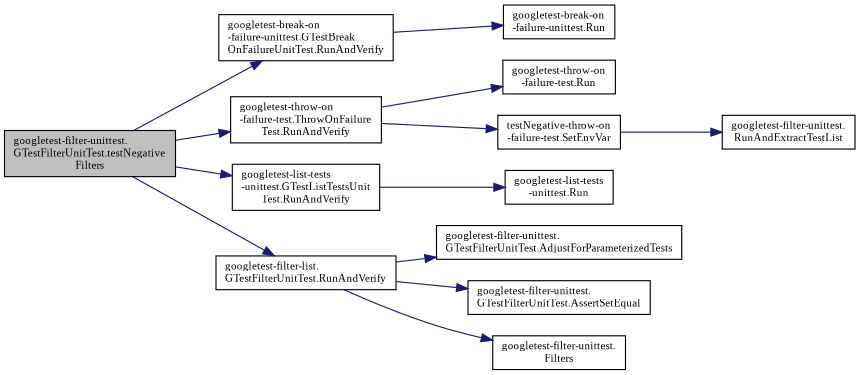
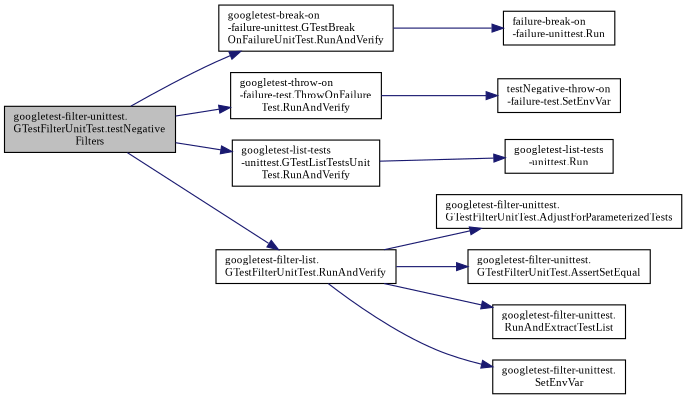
node "googletest-break-on -failure-unittest.Run": label "googletest-break-on -failure-unittest.Run" -> "failure-break-on -failure-unittest.Run"
node "googletest-throw-on -failure-test.Run": removed
edge "testNegative-throw-on -failure-test.SetEnvVar" -> "googletest-filter-unittest. RunAndExtractTestList": now "googletest-filter-list. GTestFilterUnitTest.RunAndVerify" -> "googletest-filter-unittest. RunAndExtractTestList"
node "googletest-filter-unittest. Filters": label "googletest-filter-unittest. Filters" -> "googletest-filter-unittest. SetEnvVar"
